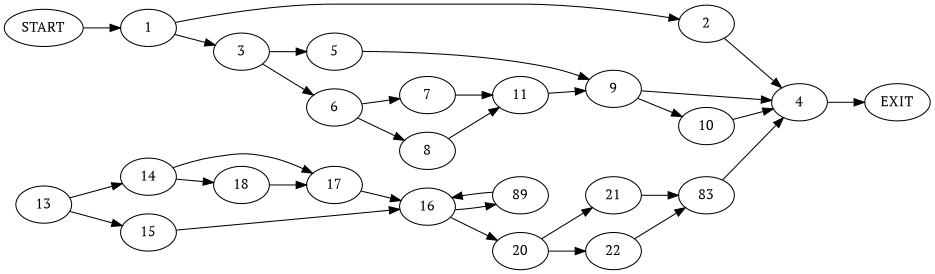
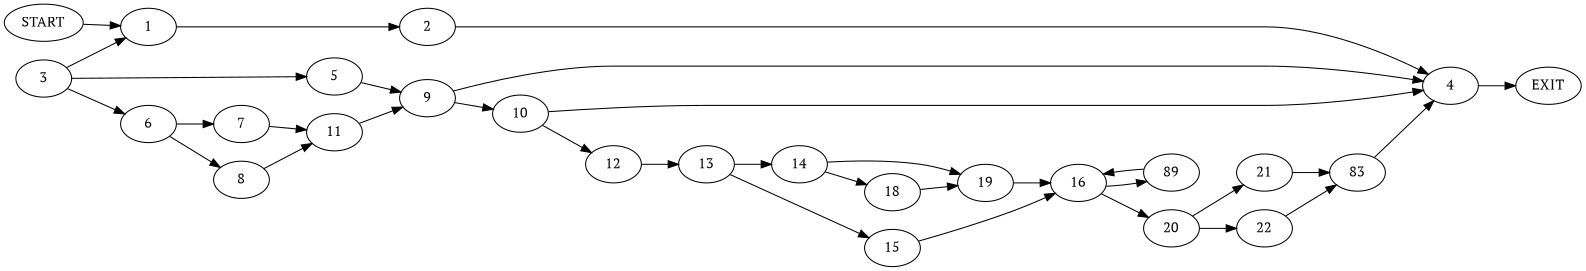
edge "1" -> "3": reversed
node "12": added
node "17": label "17" -> "19"
